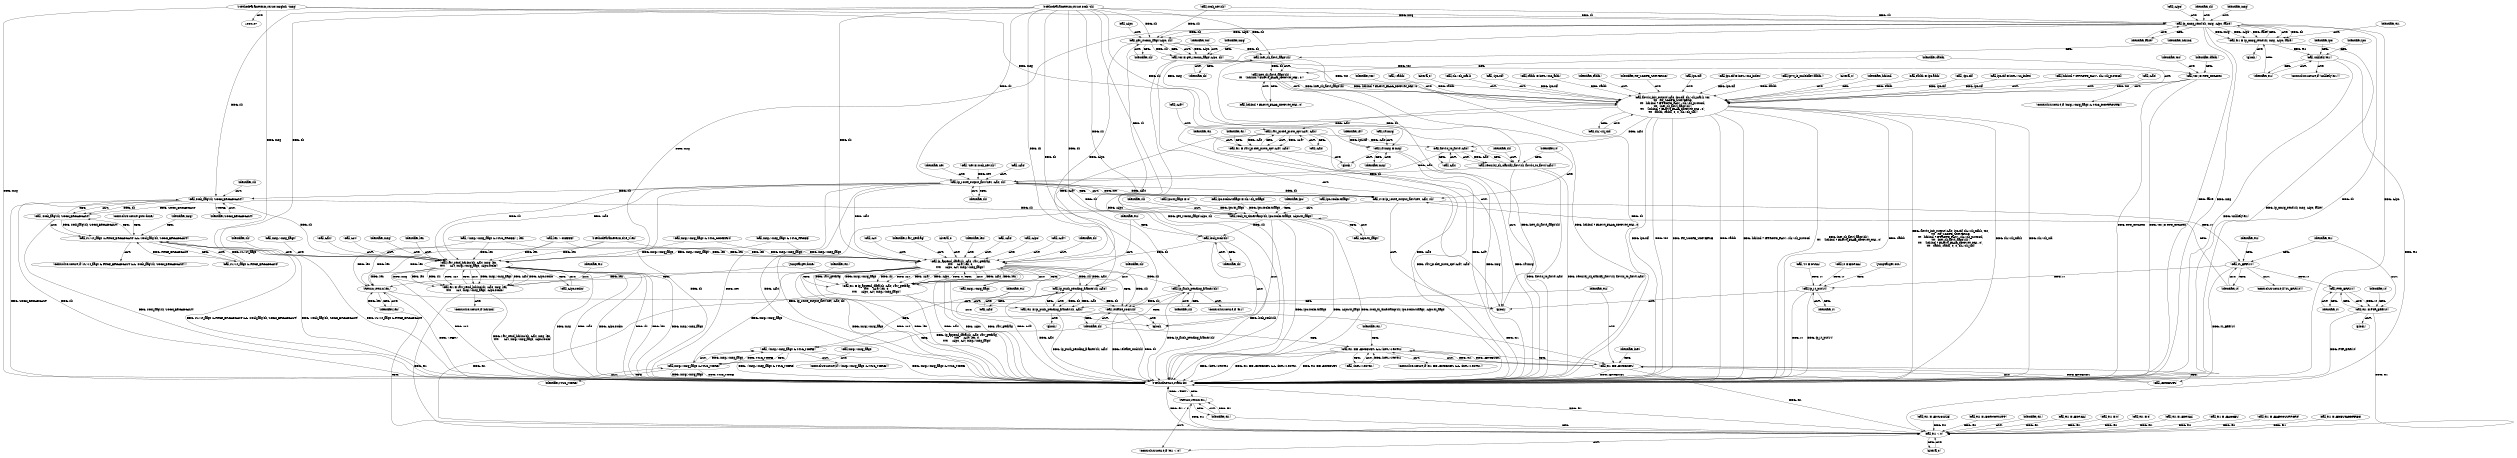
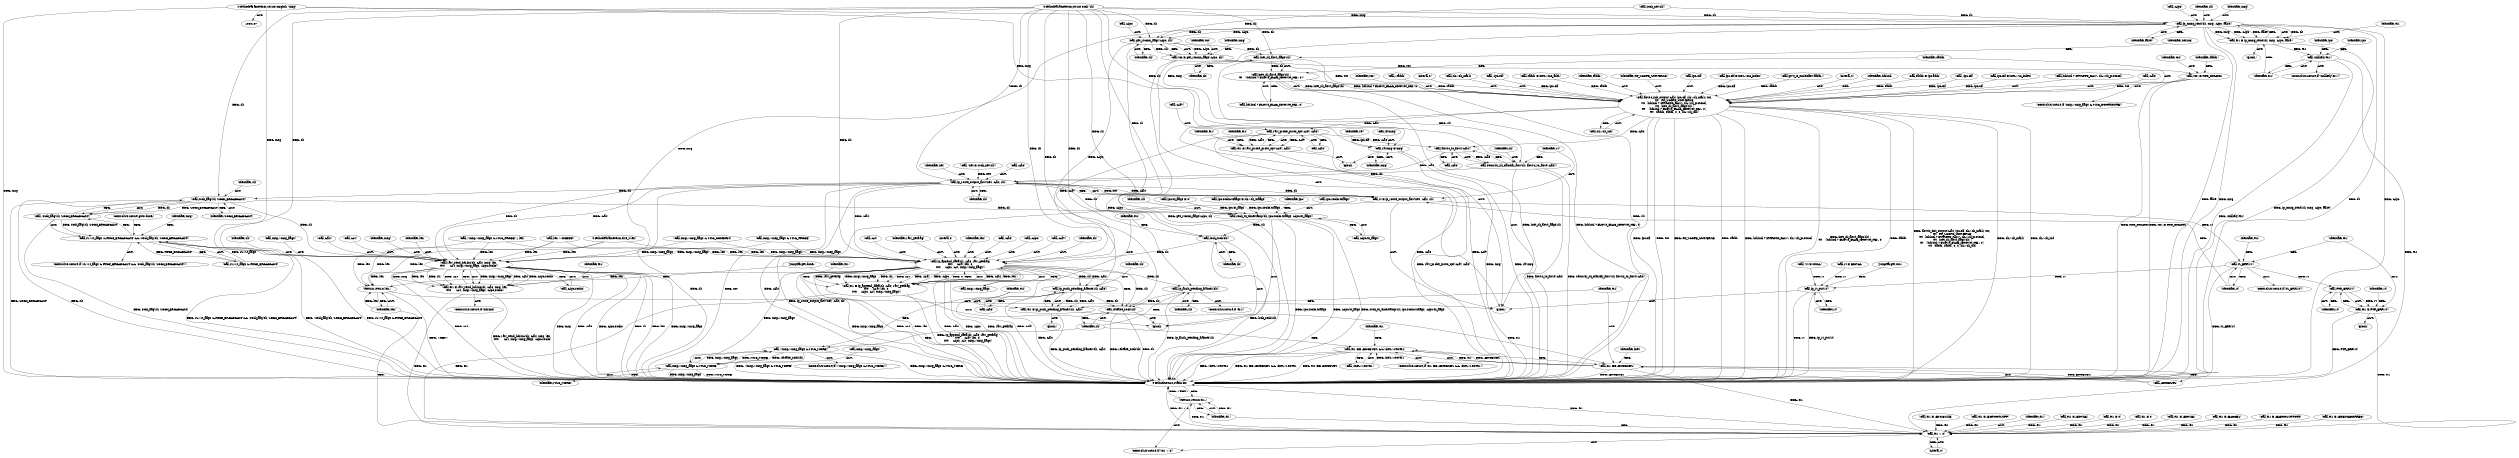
edge "(MethodParameterIn,struct sock *sk)" -> "(Call,ip_route_output_flow(net, &fl4, sk))": label "DDG: sk" -> "SOCK: sk"
edge "(Call,sock_flag(sk, SOCK_BROADCAST))" -> "(Identifier,SOCK_BROADCAST)": label "MORE: " -> "CFG: "
edge "(Call,!(msg->msg_flags & MSG_MORE))" -> "(Call,msg->msg_flags & MSG_MORE)": label "CFG: " -> "DDG: release_sock(sk)"
